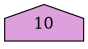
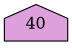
node "10": label "10" -> "40"
